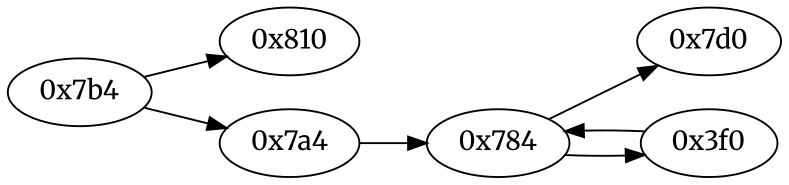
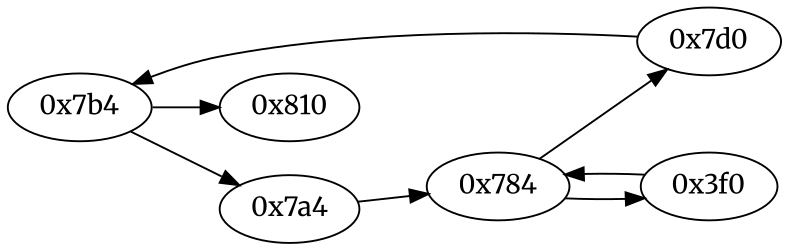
edge "0x7d0" -> "0x7b4": added
